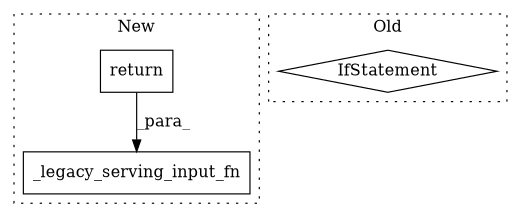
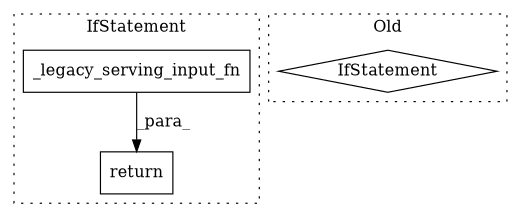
cluster "New": label "New" -> "IfStatement"
edge "return" -> "_legacy_serving_input_fn": reversed
